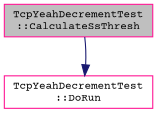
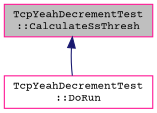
edge "TcpYeahDecrementTest ::CalculateSsThresh" -> "TcpYeahDecrementTest ::DoRun": reversed
